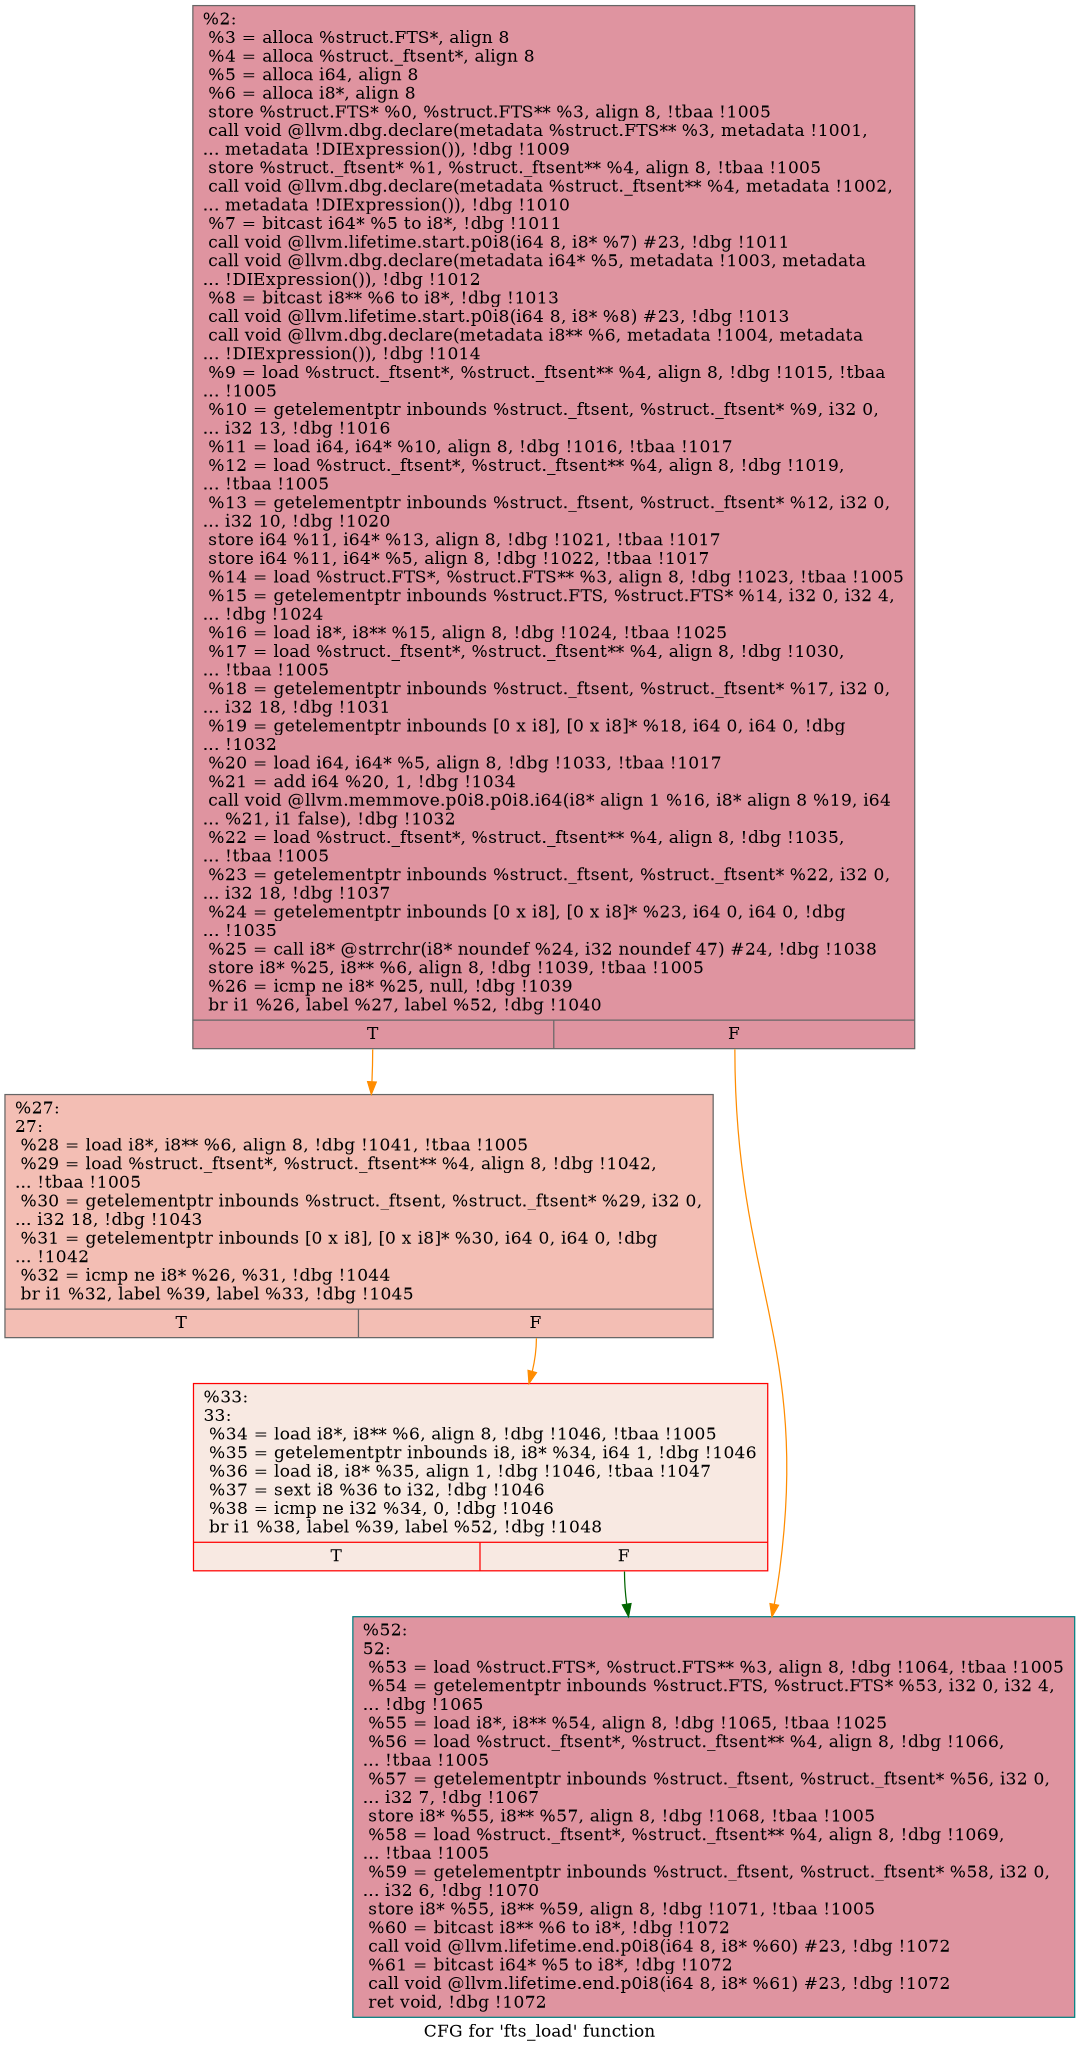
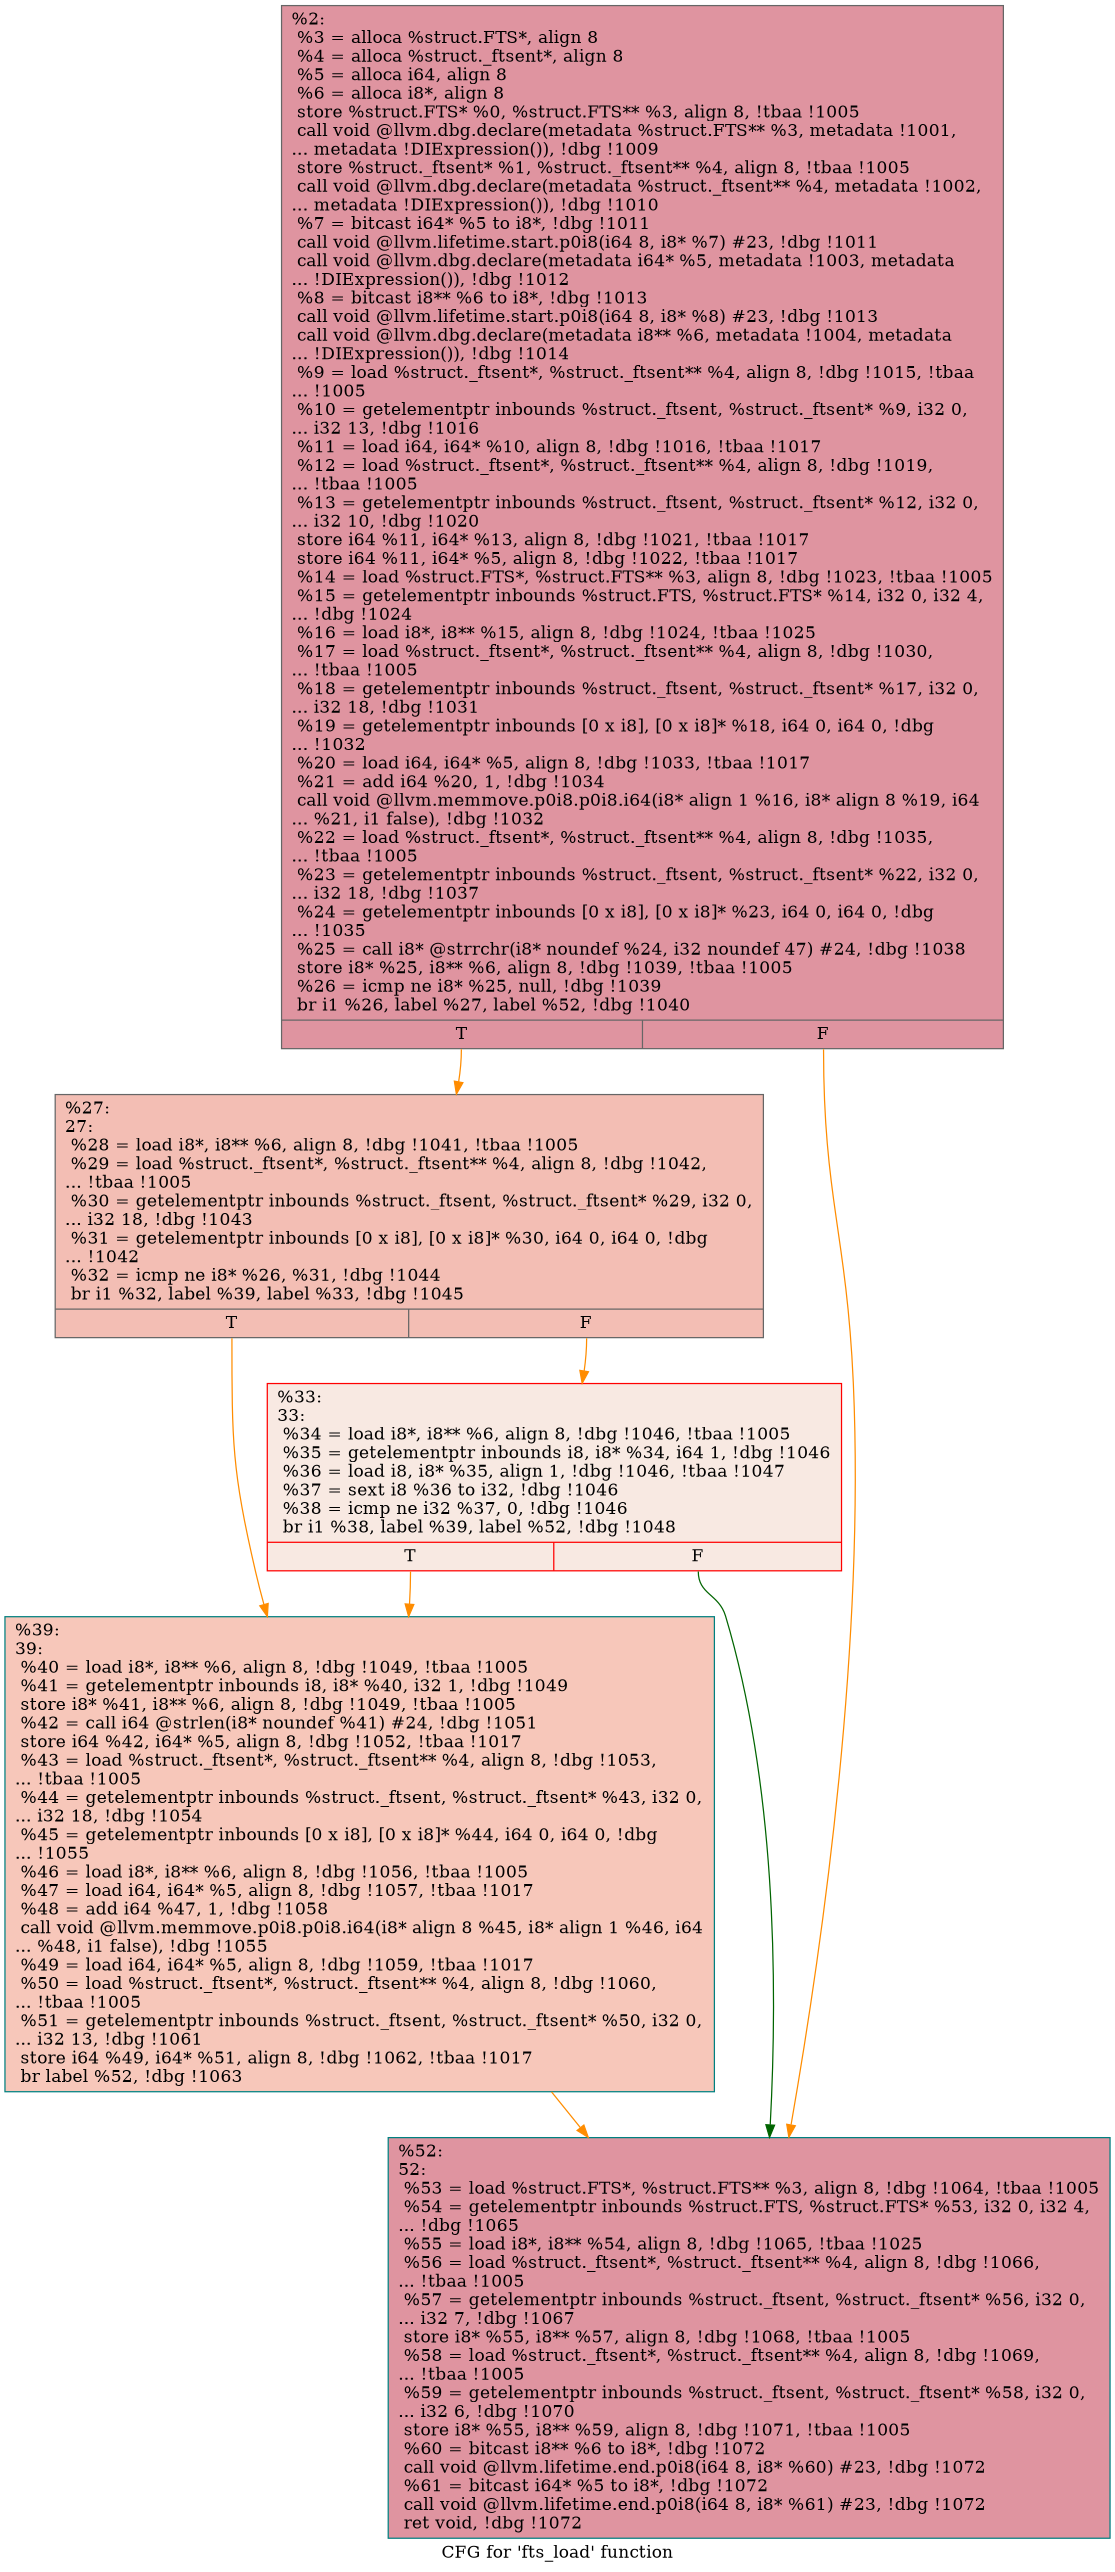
node "%33:": text "%38 = icmp ne i32 %34, 0, !dbg !1046" -> "%38 = icmp ne i32 %37, 0, !dbg !1046"
node "%39:": added
